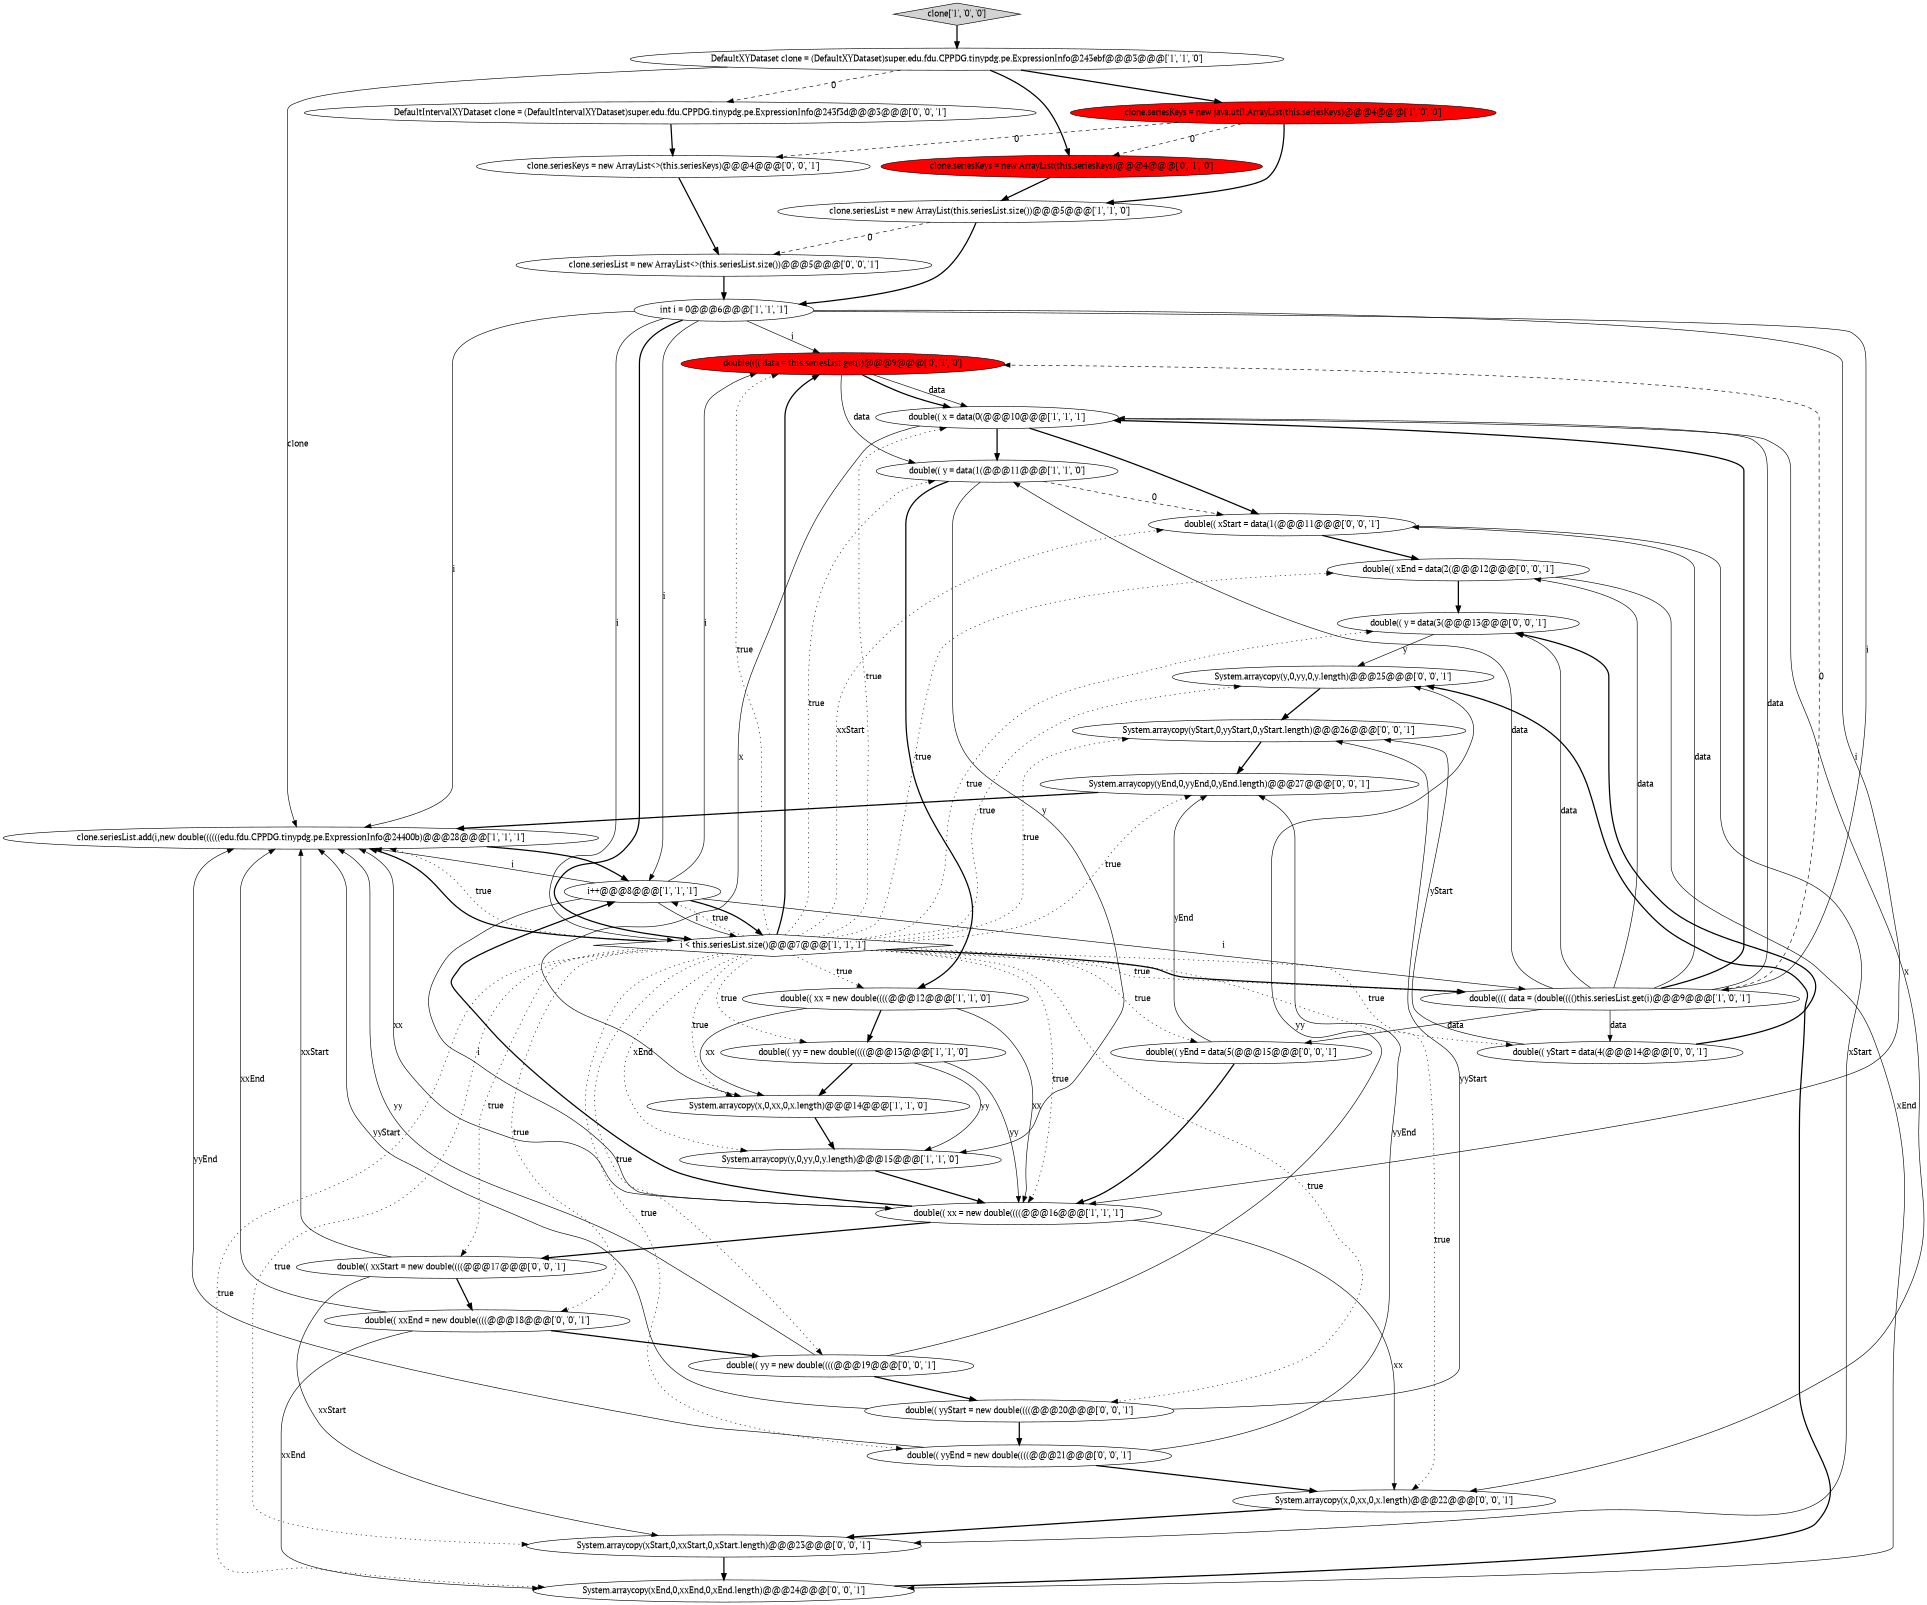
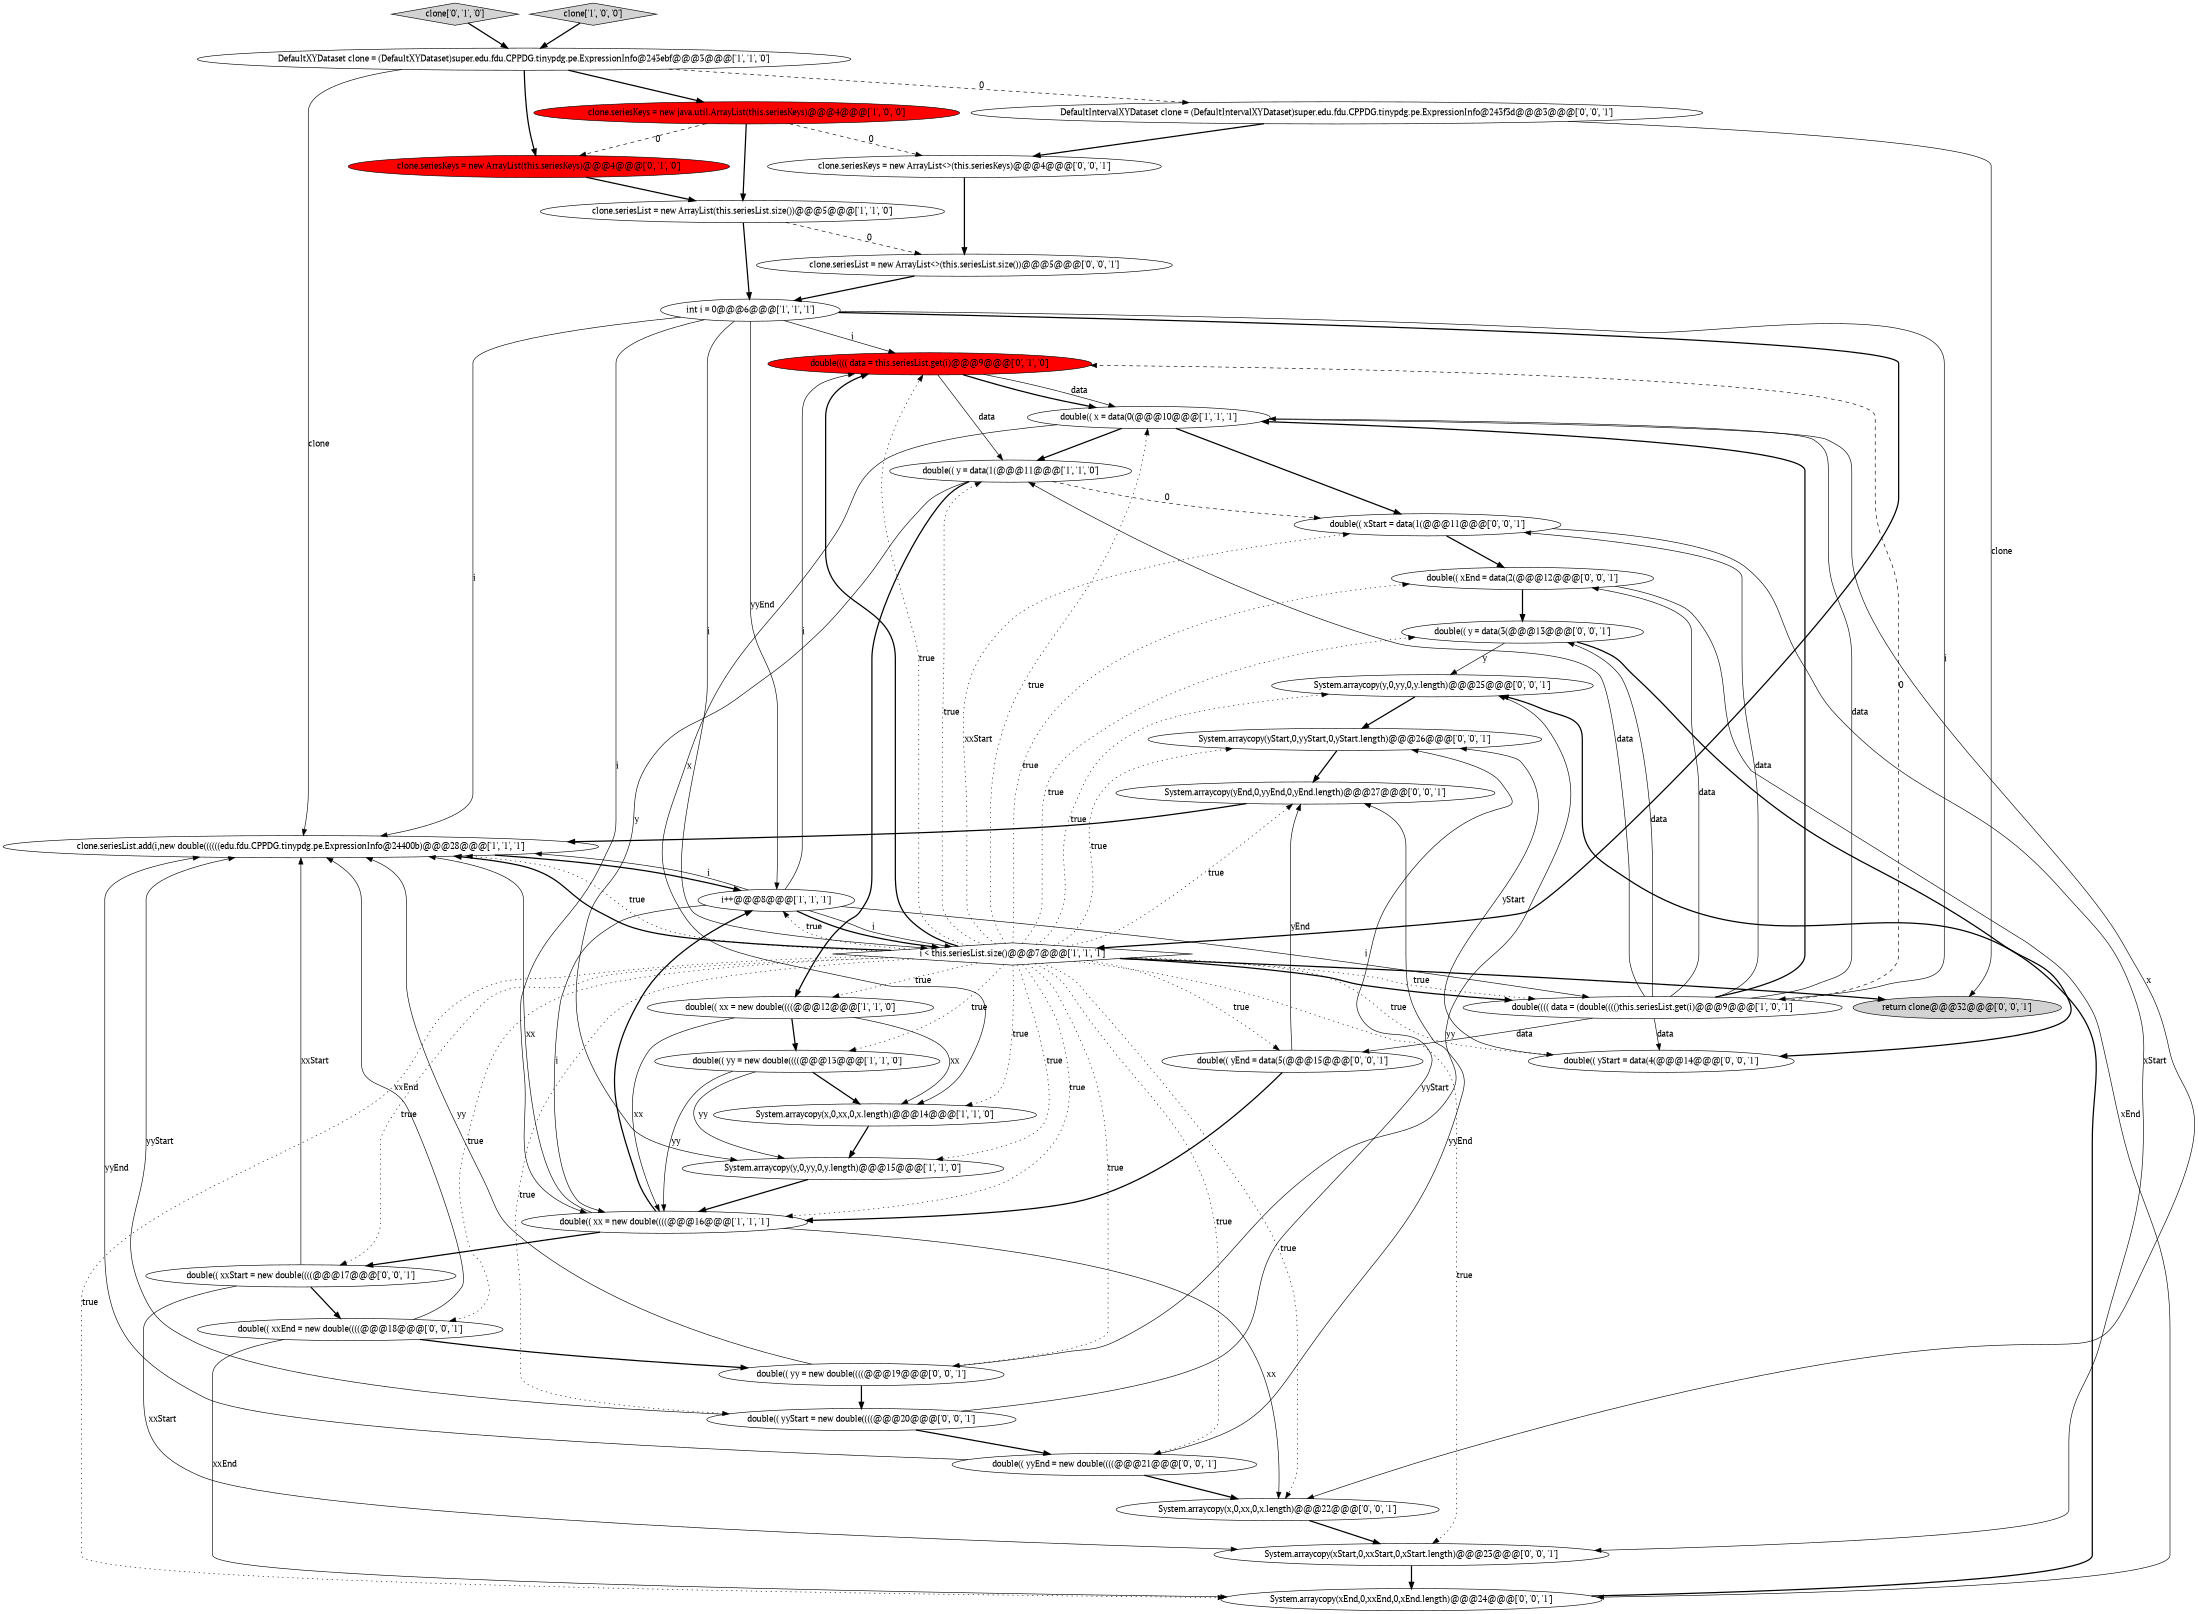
node "clone['0', '1', '0']": added
edge "int i = 0@@@6@@@['1', '1', '1']" -> "i++@@@8@@@['1', '1', '1']": label "i" -> "yyEnd"
edge "double(( yStart = data(4(@@@14@@@['0', '0', '1']" -> "double(( y = data(3(@@@13@@@['0', '0', '1']": reversed
node "return clone@@@32@@@['0', '0', '1']": added
edge "i < this.seriesList.size()@@@7@@@['1', '1', '1']" -> "System.arraycopy(y,0,yy,0,y.length)@@@15@@@['1', '1', '0']": label "xEnd" -> "true"
